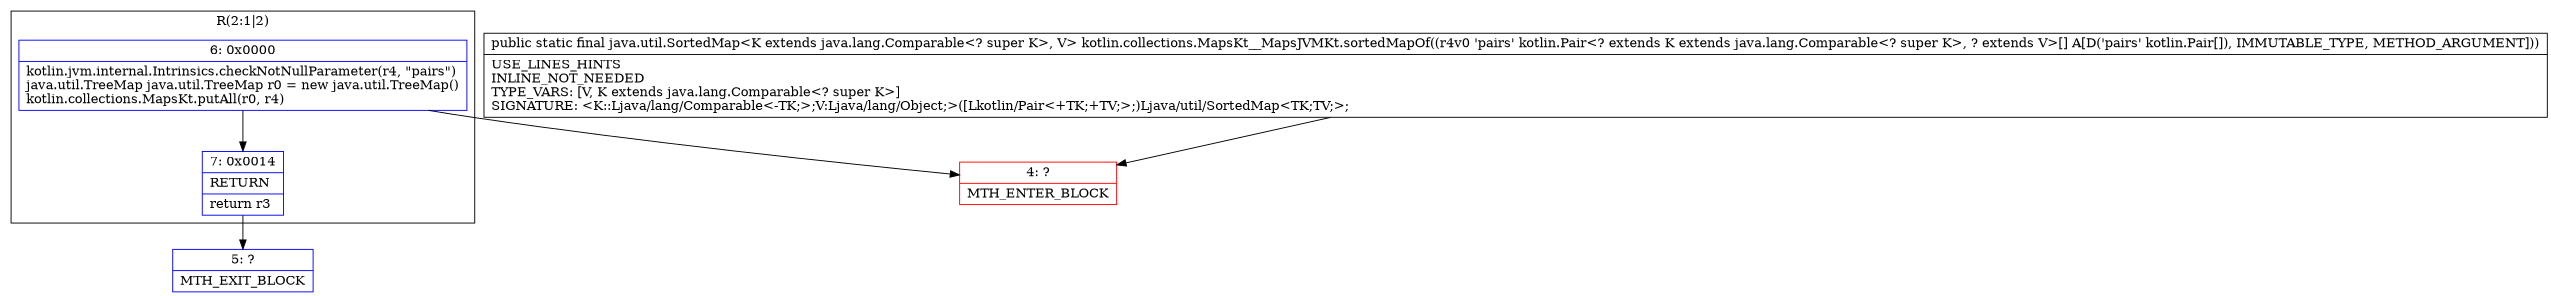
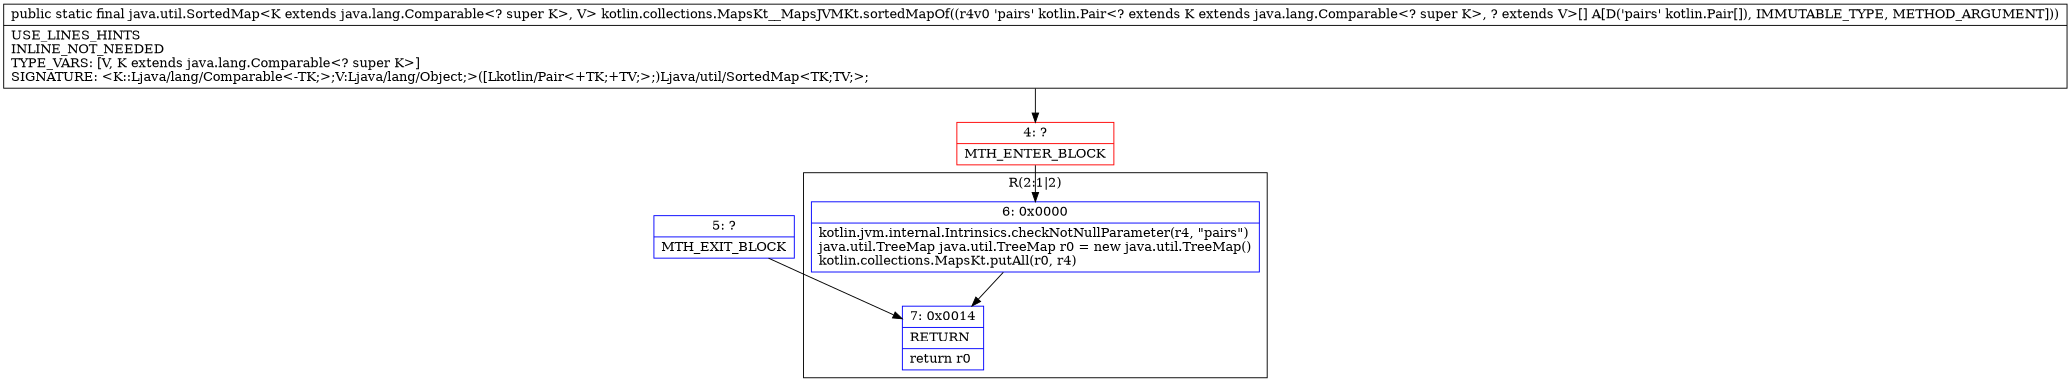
edge "6: 0x0000" -> "4: ?": reversed
node "7: 0x0014": text "return r3" -> "return r0"
edge "7: 0x0014" -> "5: ?": reversed
